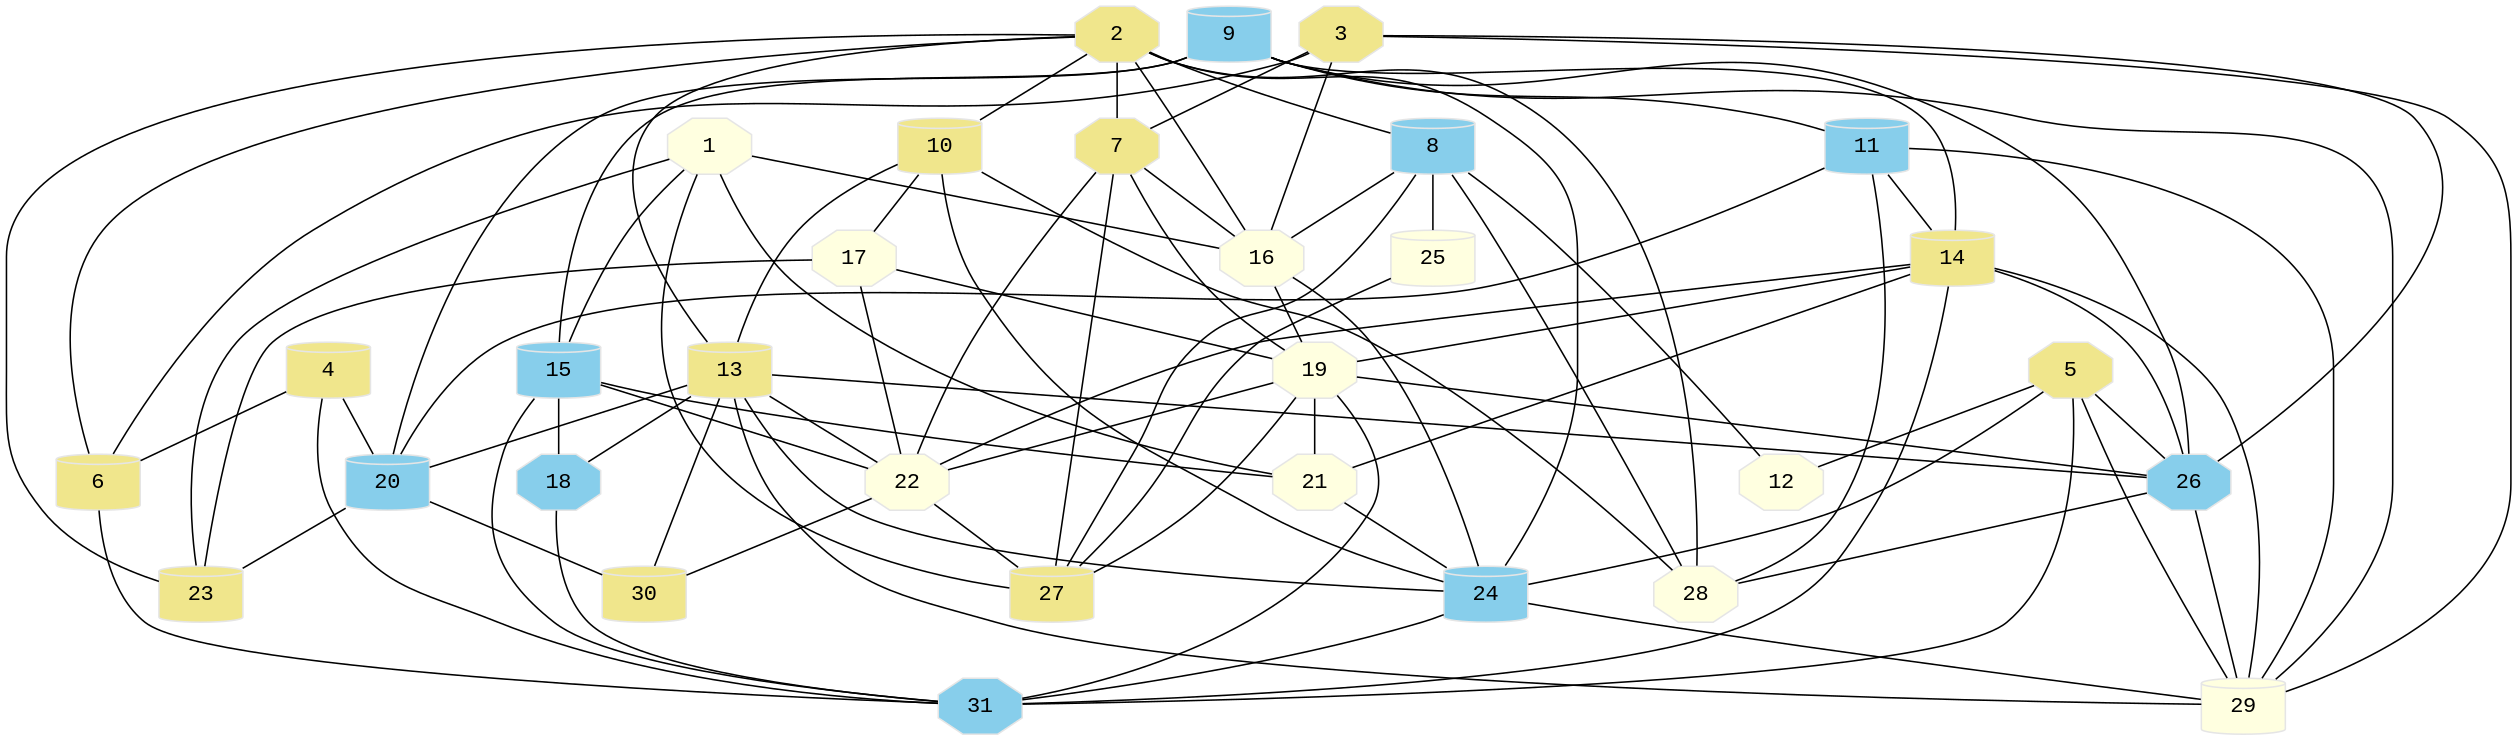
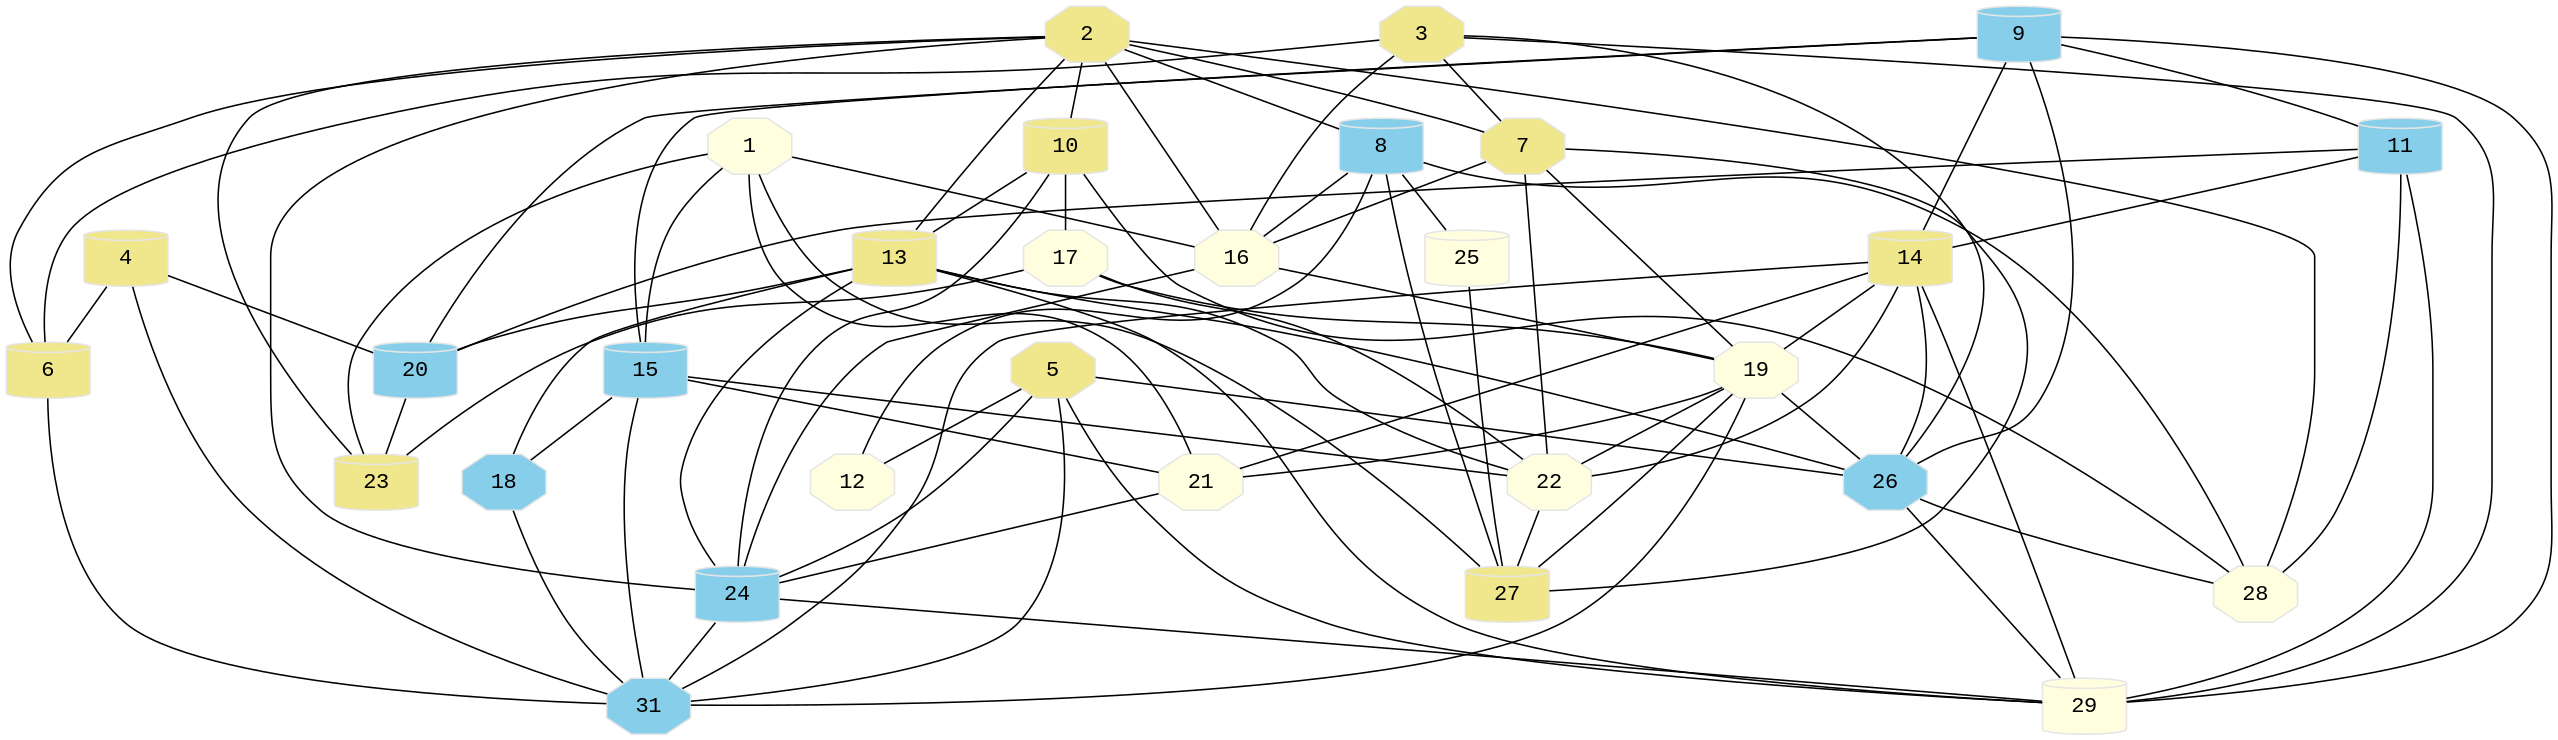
node "30": removed
